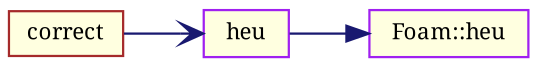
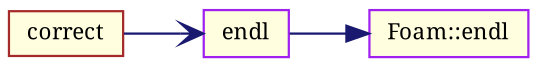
node "heu": label "heu" -> "endl"
node "Foam::heu": label "Foam::heu" -> "Foam::endl"
